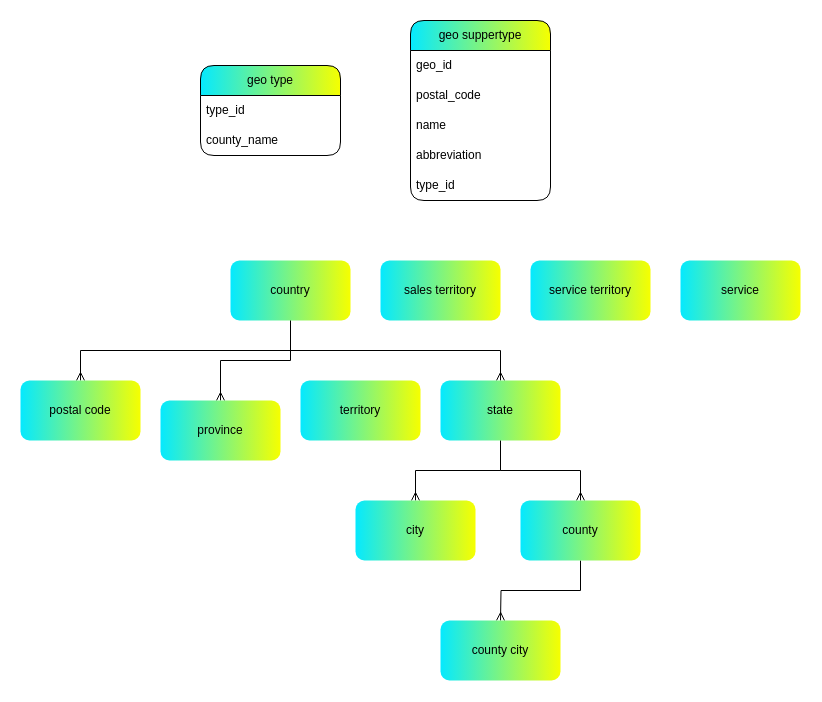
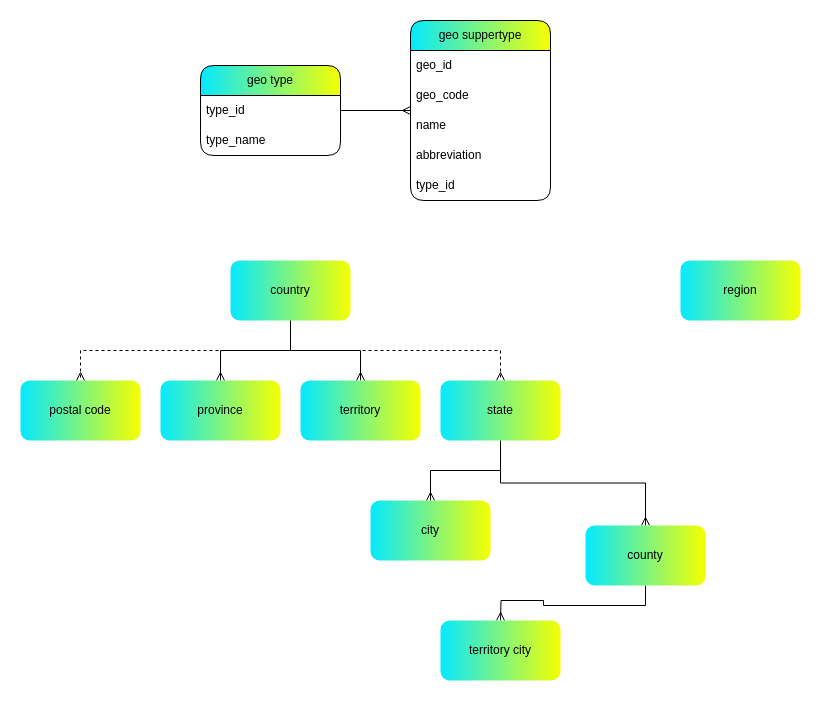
node "postal_code": label "postal_code" -> "geo_code"
edge "geo type" -> "geo suppertype": added
node "county_name": label "county_name" -> "type_name"
node "sales territory": removed
node "service territory": removed
node "service": label "service" -> "region"
edge "country" -> "postal code": style solid -> dashed
edge "country" -> "state": style solid -> dashed
edge "country" -> "territory": added
node "province": moved (221, 431) -> (221, 411)
node "city": moved (416, 531) -> (431, 531)
node "county": moved (581, 531) -> (646, 556)
node "county city": label "county city" -> "territory city"
